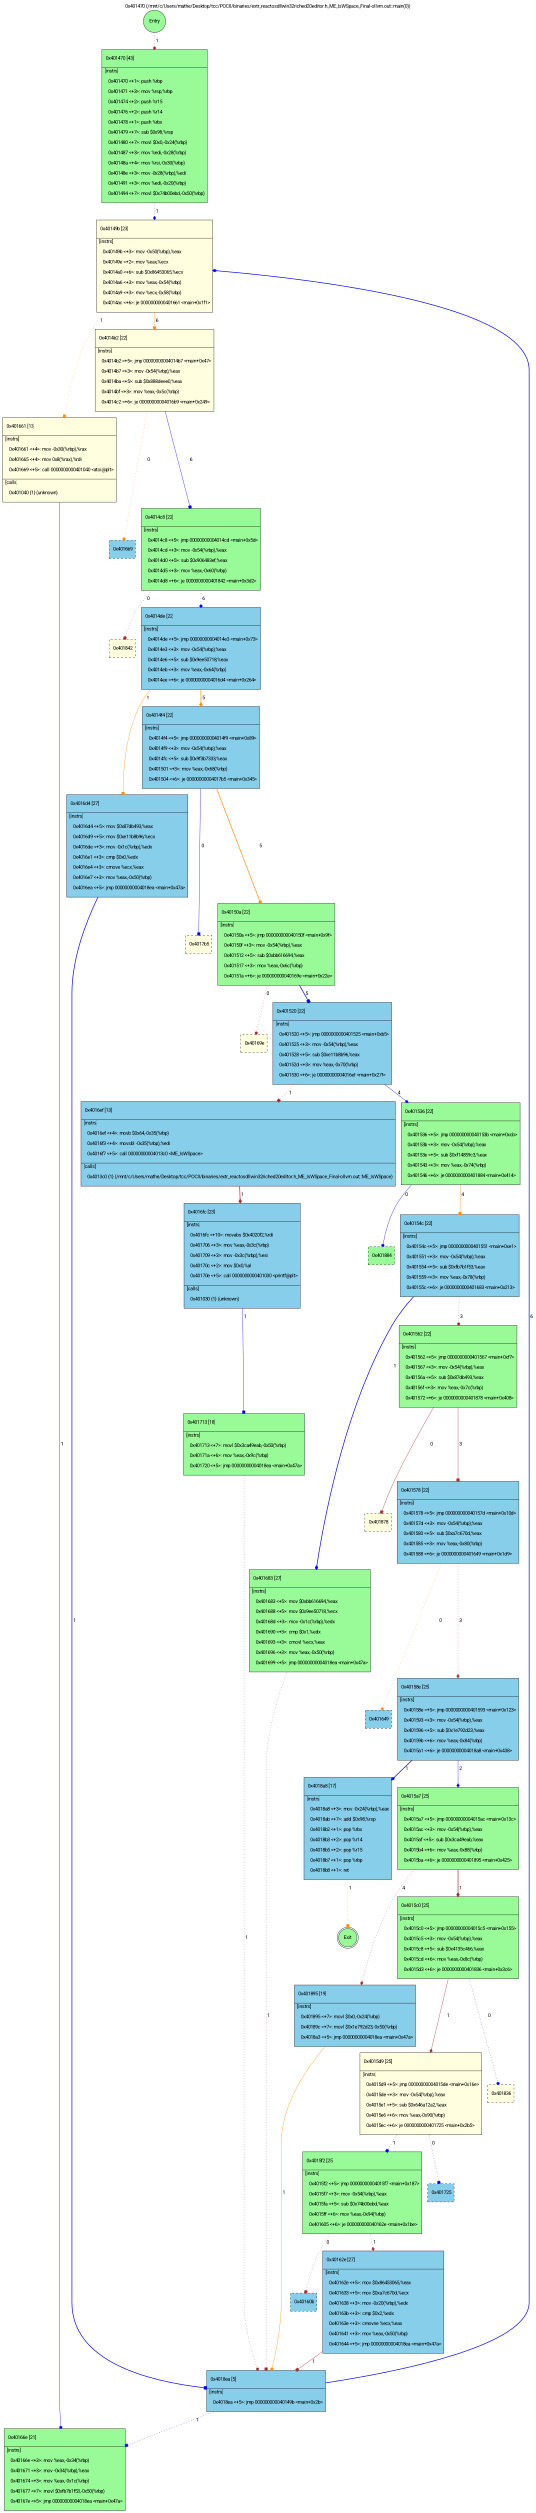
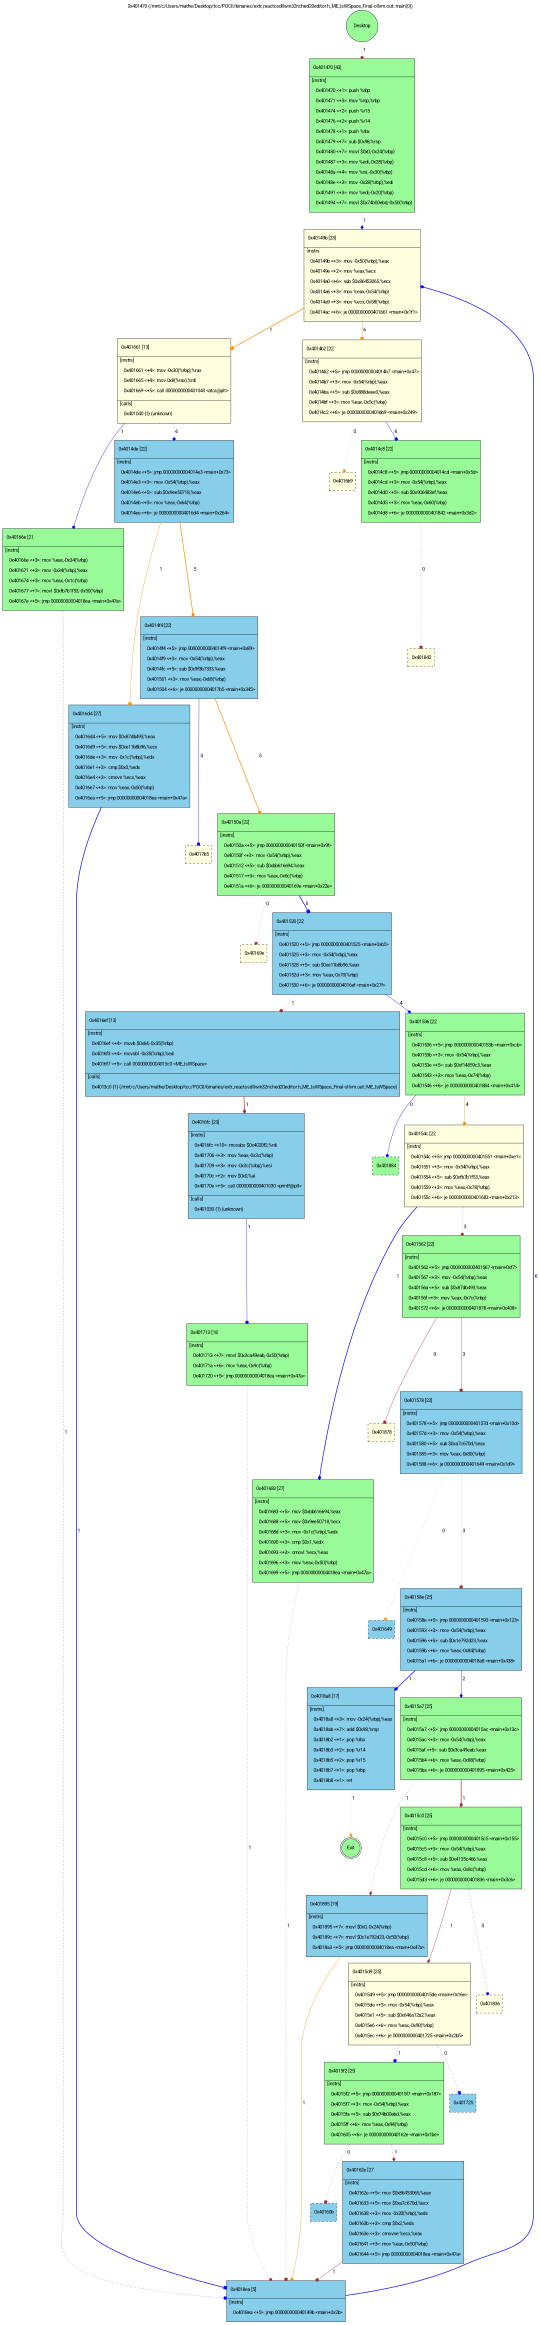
node "Entry": label "Entry" -> "Desktop"
edge "0x40149b [23]" -> "0x401661 [13]": style dotted -> bold
node "0x4016b9": fillcolor skyblue -> lightyellow
edge "0x4014c8 [22]" -> "0x4014de [22]": now "0x401661 [13]" -> "0x4014de [22]"
node "0x40154c [22]": fillcolor skyblue -> lightyellow
edge "0x401578 [22]" -> "0x40158e [25]": arrowhead diamond -> box
edge "0x4015a7 [25]" -> "0x401895 [19]": label " 4" -> " 1"
edge "0x4018a8 [17]" -> "Exit": arrowhead box -> diamond
edge "0x4018ea [5]" -> "0x40166e [21]": reversed
